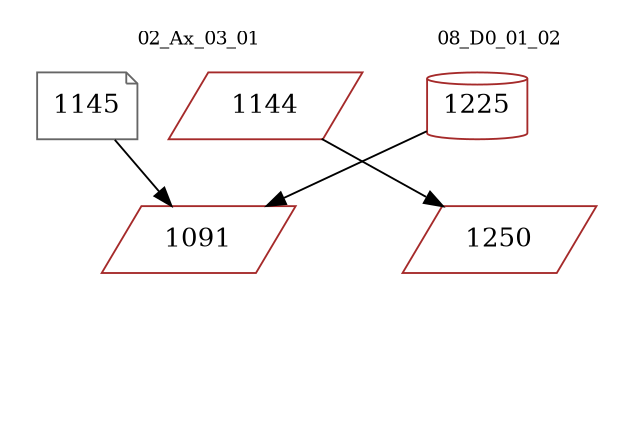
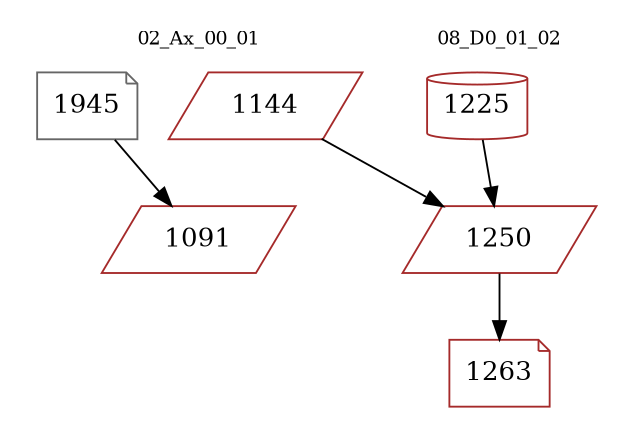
cluster "02_Ax_03_01": label "02_Ax_03_01" -> "02_Ax_00_01"
node "1145": label "1145" -> "1945"
edge "1225" -> "1091": now "1225" -> "1250"
node "1263": added
